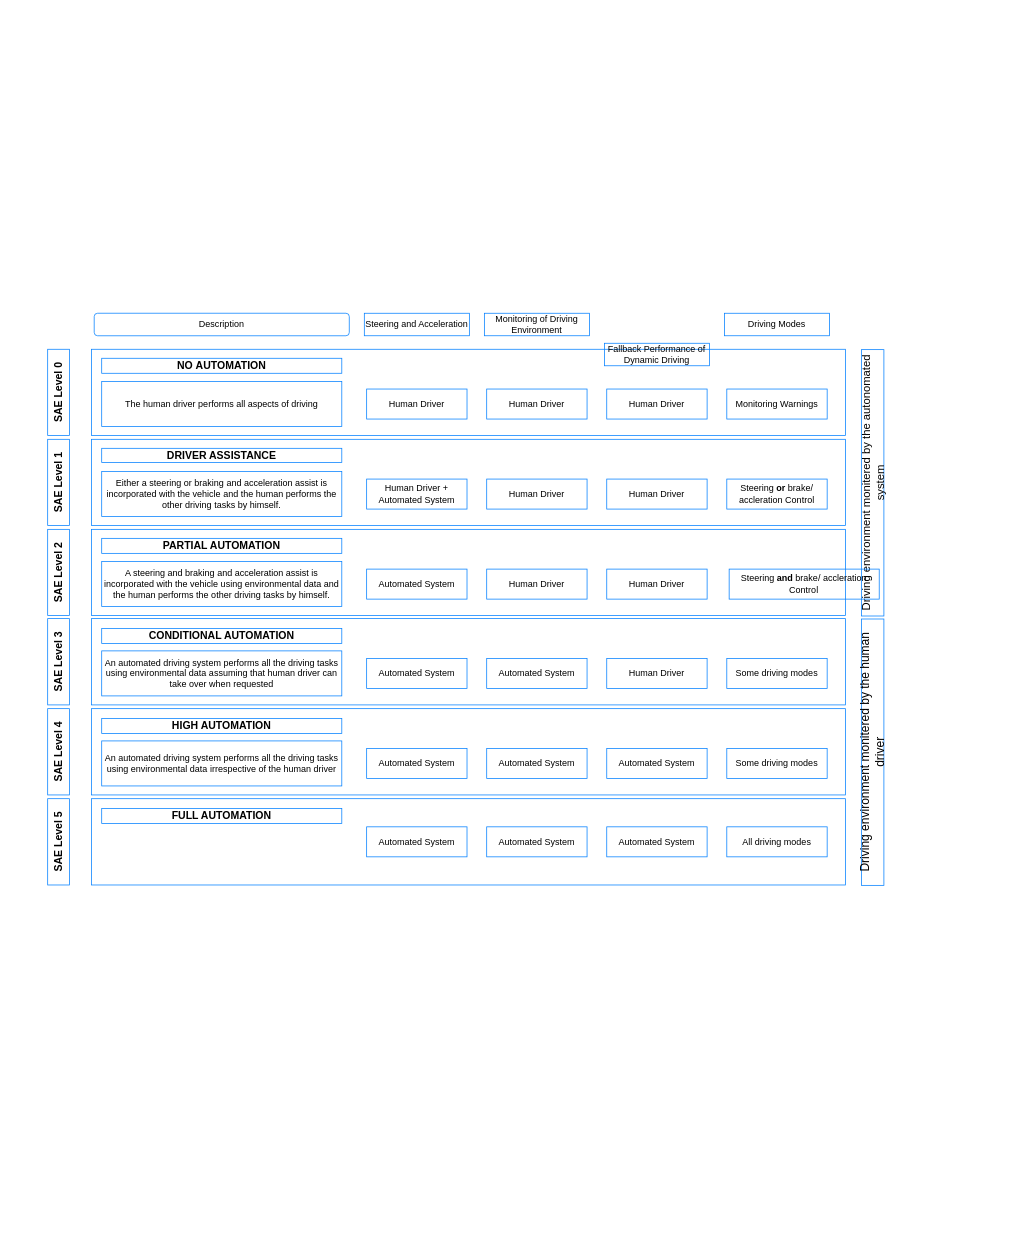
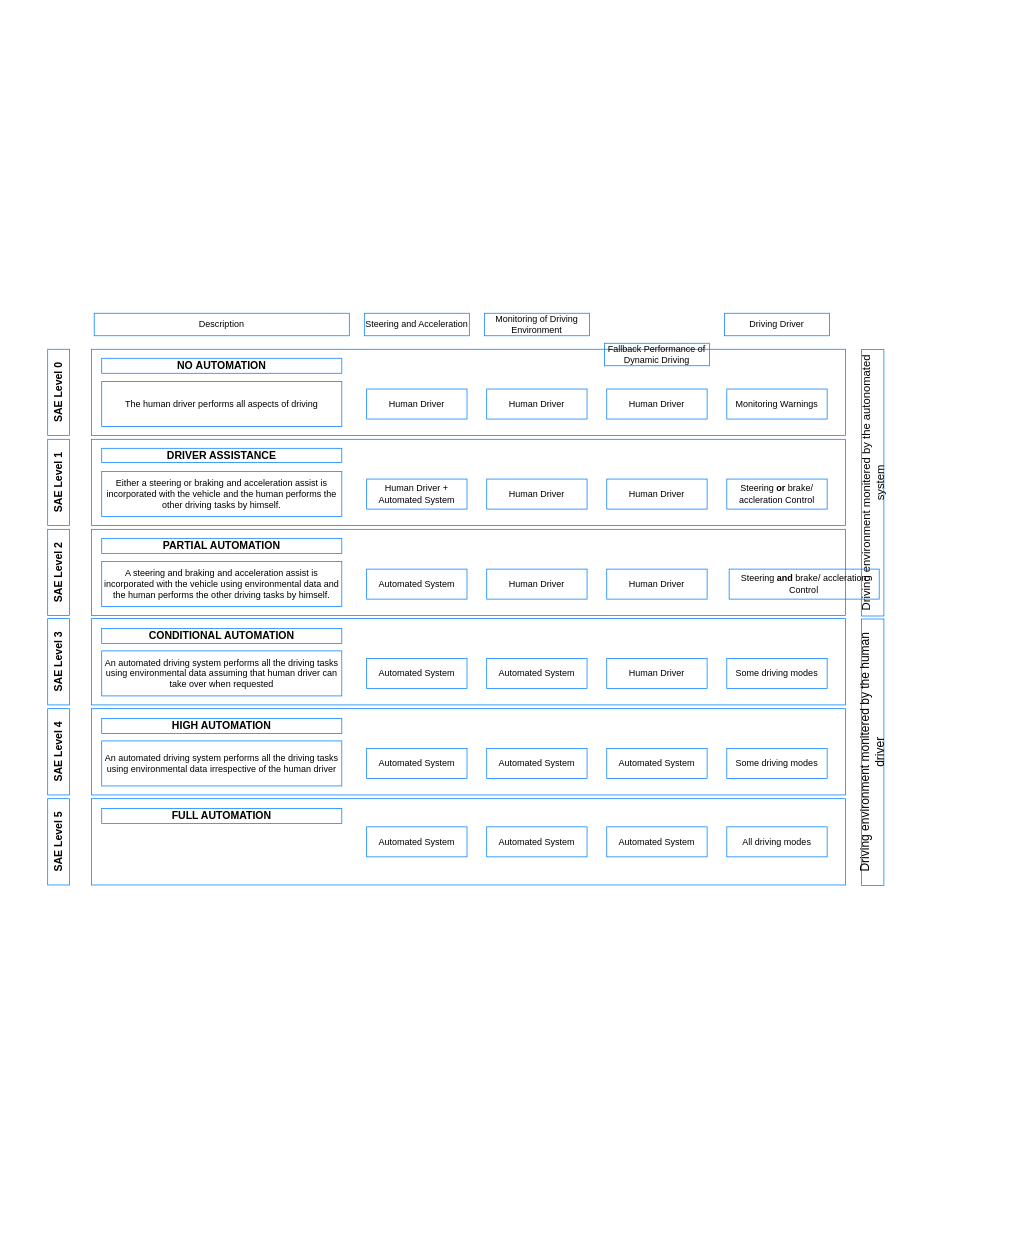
node "Description": shape rounded rectangle -> rectangle
node "Driving Modes": label "Driving Modes" -> "Driving Driver"
